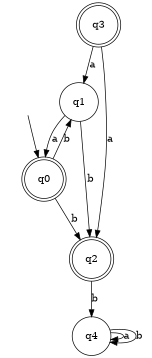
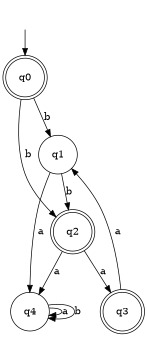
edge "q1" -> "q0": now "q1" -> "q4"
edge "q3" -> "q2": reversed
edge "q2" -> "q4": label "b" -> "a"
